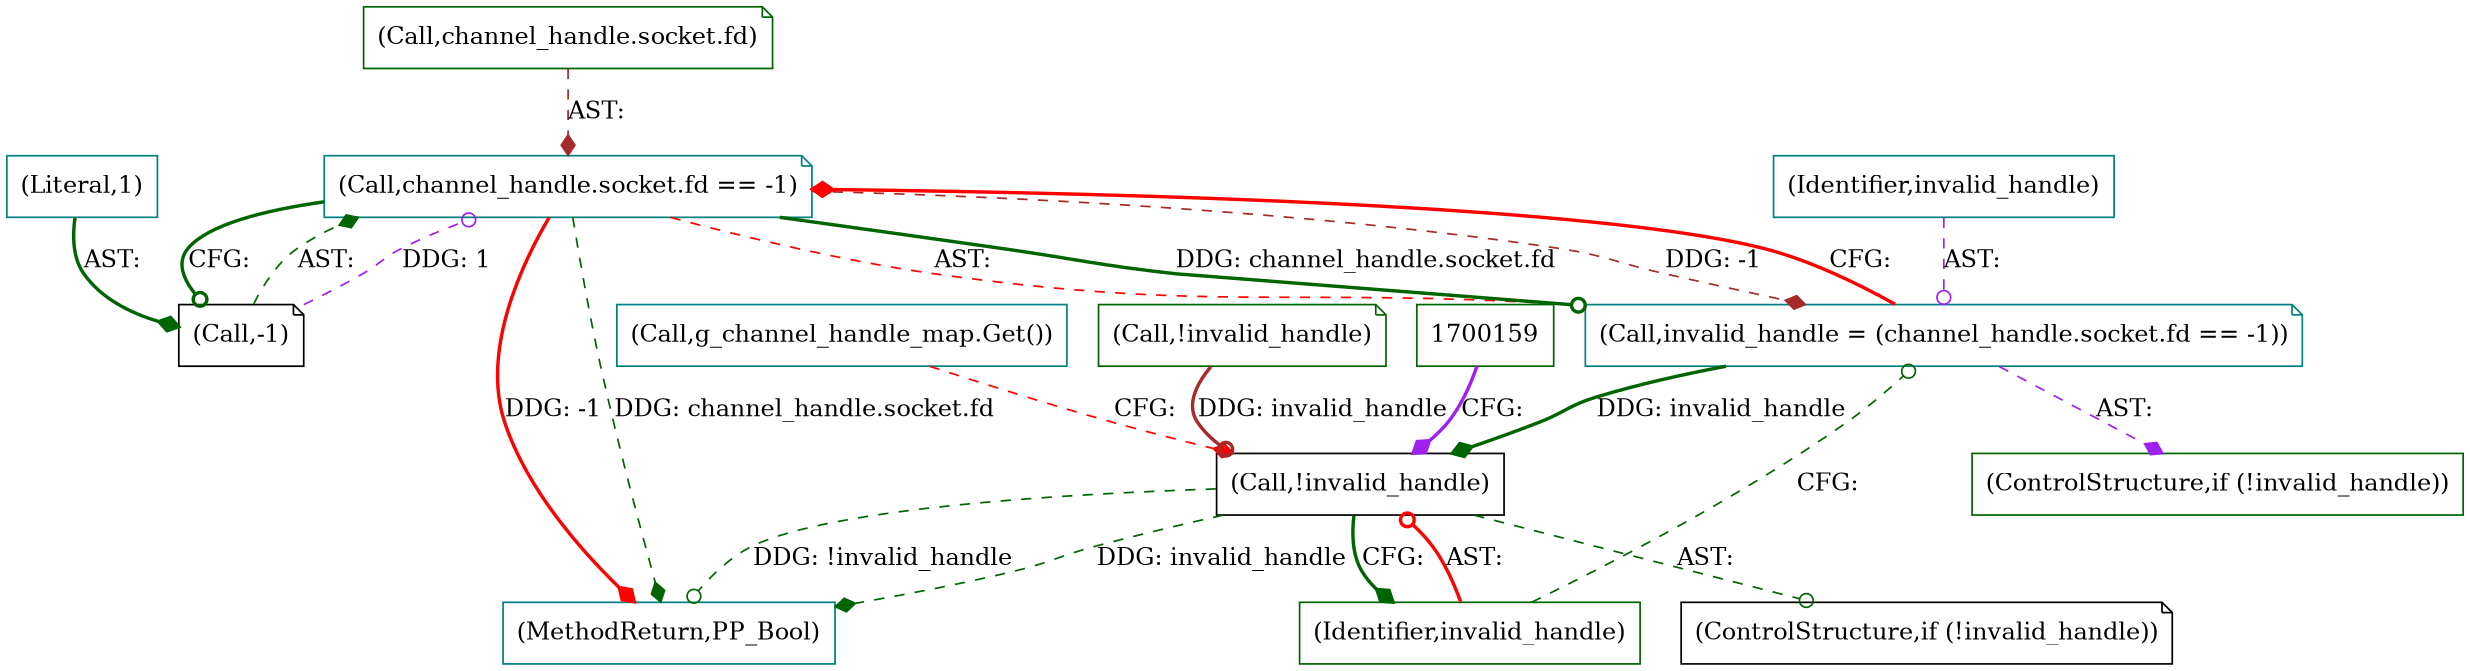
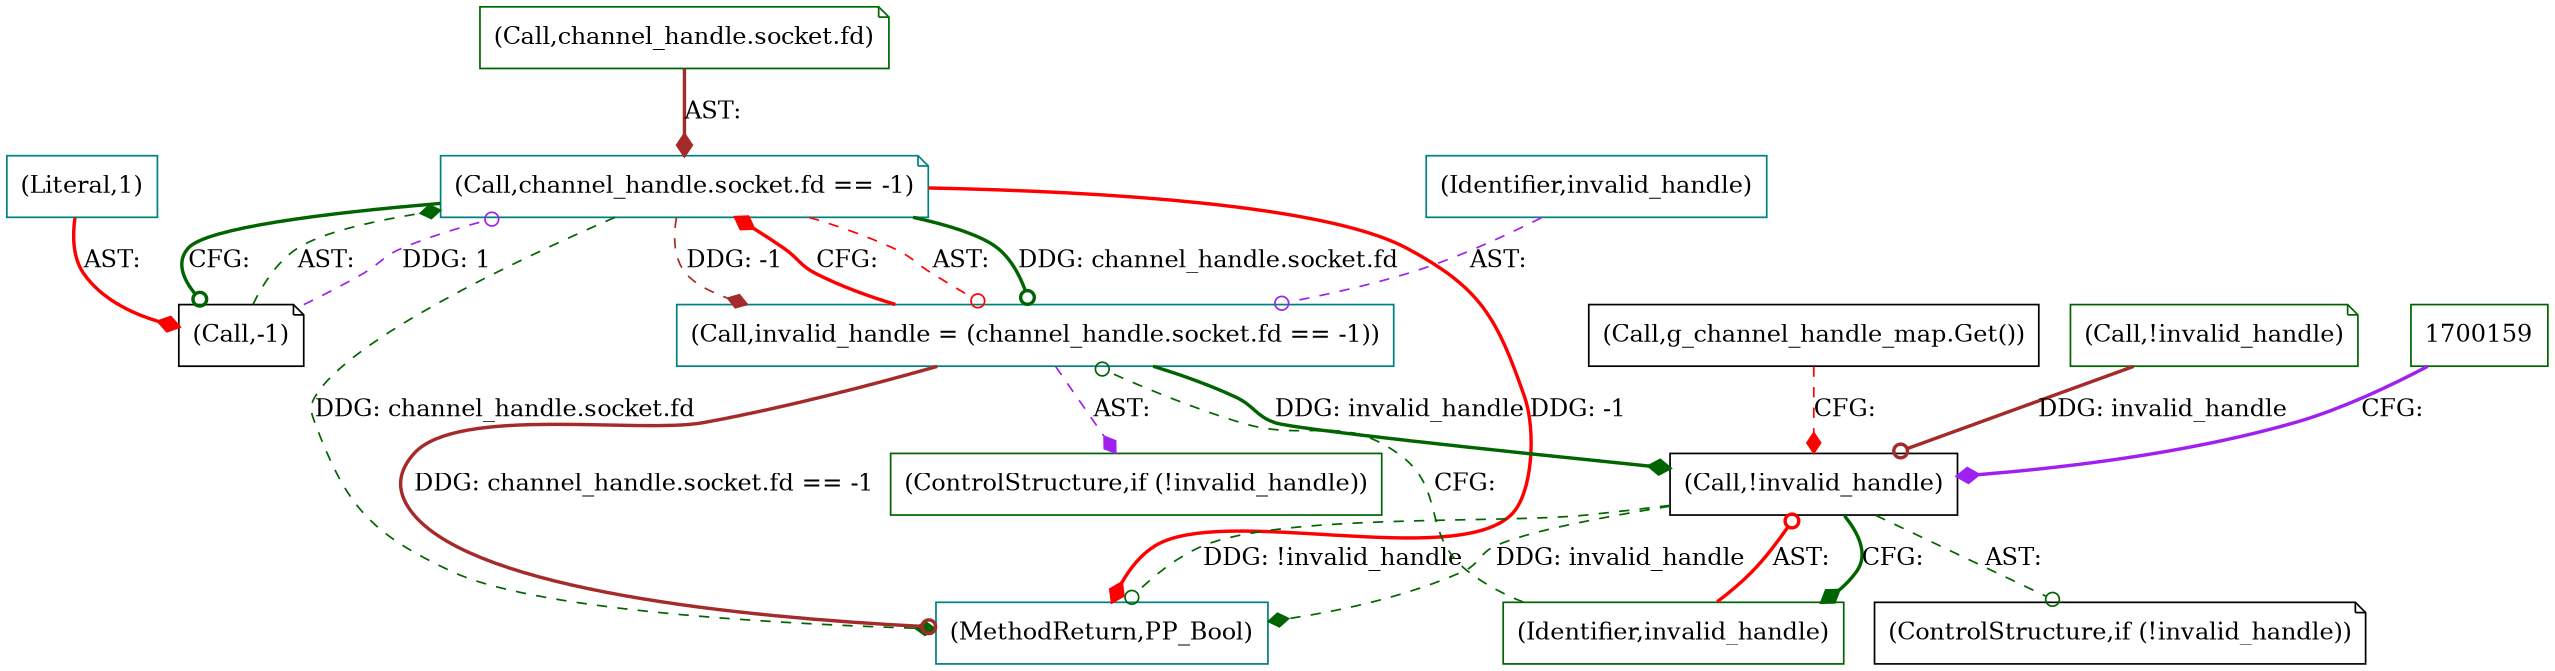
edge "(Call,channel_handle.socket.fd)" -> "(Call,channel_handle.socket.fd == -1)": style dashed -> bold
edge "(Literal,1)" -> "(Call,-1)": color darkgreen -> red
node "(Call,g_channel_handle_map.Get())": color teal -> black
node "(Call,invalid_handle = (channel_handle.socket.fd == -1))": shape note -> box
edge "(Call,invalid_handle = (channel_handle.socket.fd == -1))" -> "(MethodReturn,PP_Bool)": added, label "DDG: channel_handle.socket.fd == -1"
